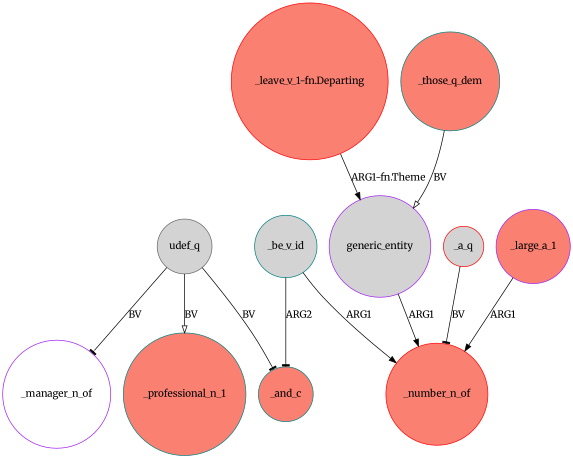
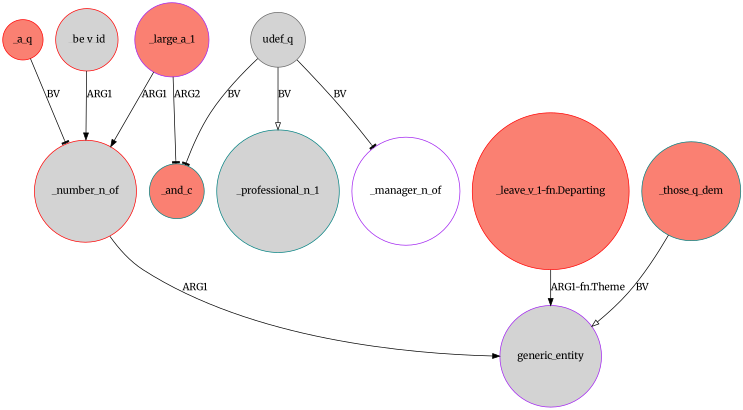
node "_be_v_id": color teal -> red
node "_a_q": fillcolor lightgrey -> salmon
edge "generic_entity" -> "_number_n_of": reversed
edge "_be_v_id" -> "_and_c": now "_large_a_1" -> "_and_c"
node "_professional_n_1": fillcolor salmon -> lightgrey
node "_number_n_of": fillcolor salmon -> lightgrey
